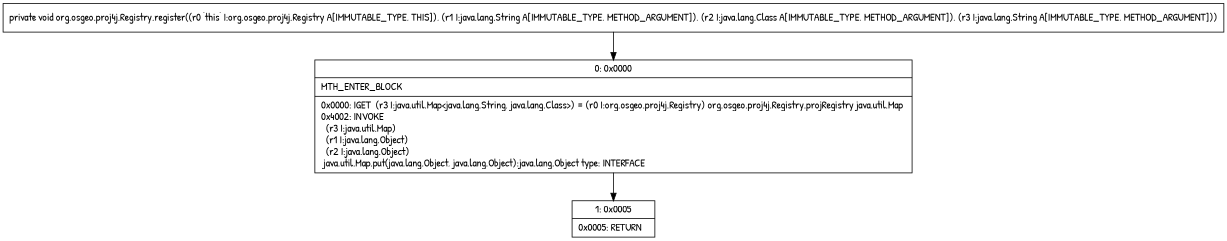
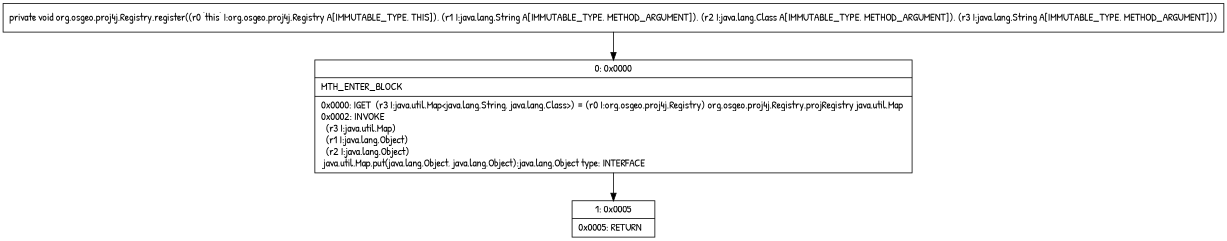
node "0: 0x0000": text "0x4002: INVOKE" -> "0x0002: INVOKE"
